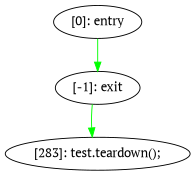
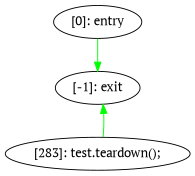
edge "[-1]: exit" -> "[283]: test.teardown();": reversed
